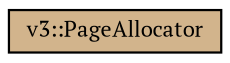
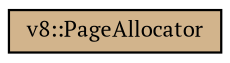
node "v3::PageAllocator": label "v3::PageAllocator" -> "v8::PageAllocator"
